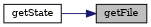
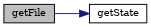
edge "getState" -> "getFile": reversed
